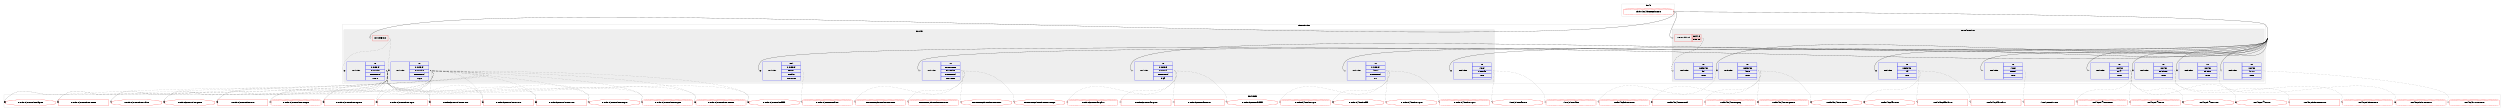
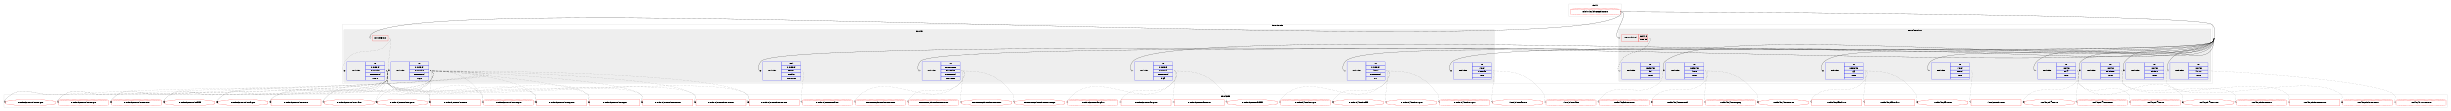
node "media-libs/libpng-1.6.35-r1": removed
